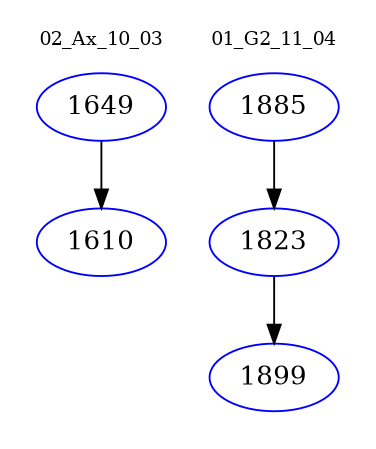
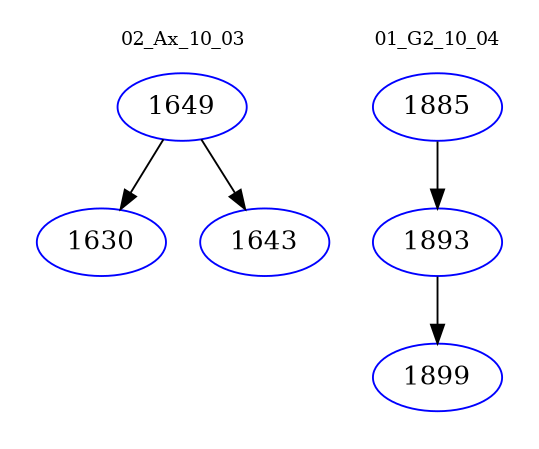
cluster "01_G2_11_04": label "01_G2_11_04" -> "01_G2_10_04"
node "1610": label "1610" -> "1630"
node "1643": added
node "1823": label "1823" -> "1893"
